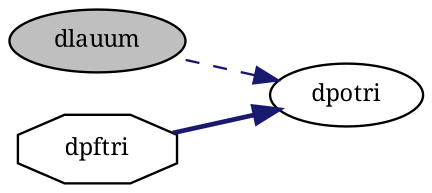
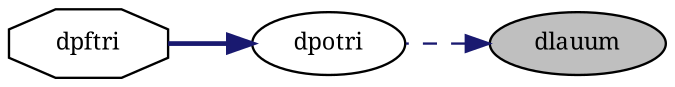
edge "dlauum" -> "dpotri": reversed
